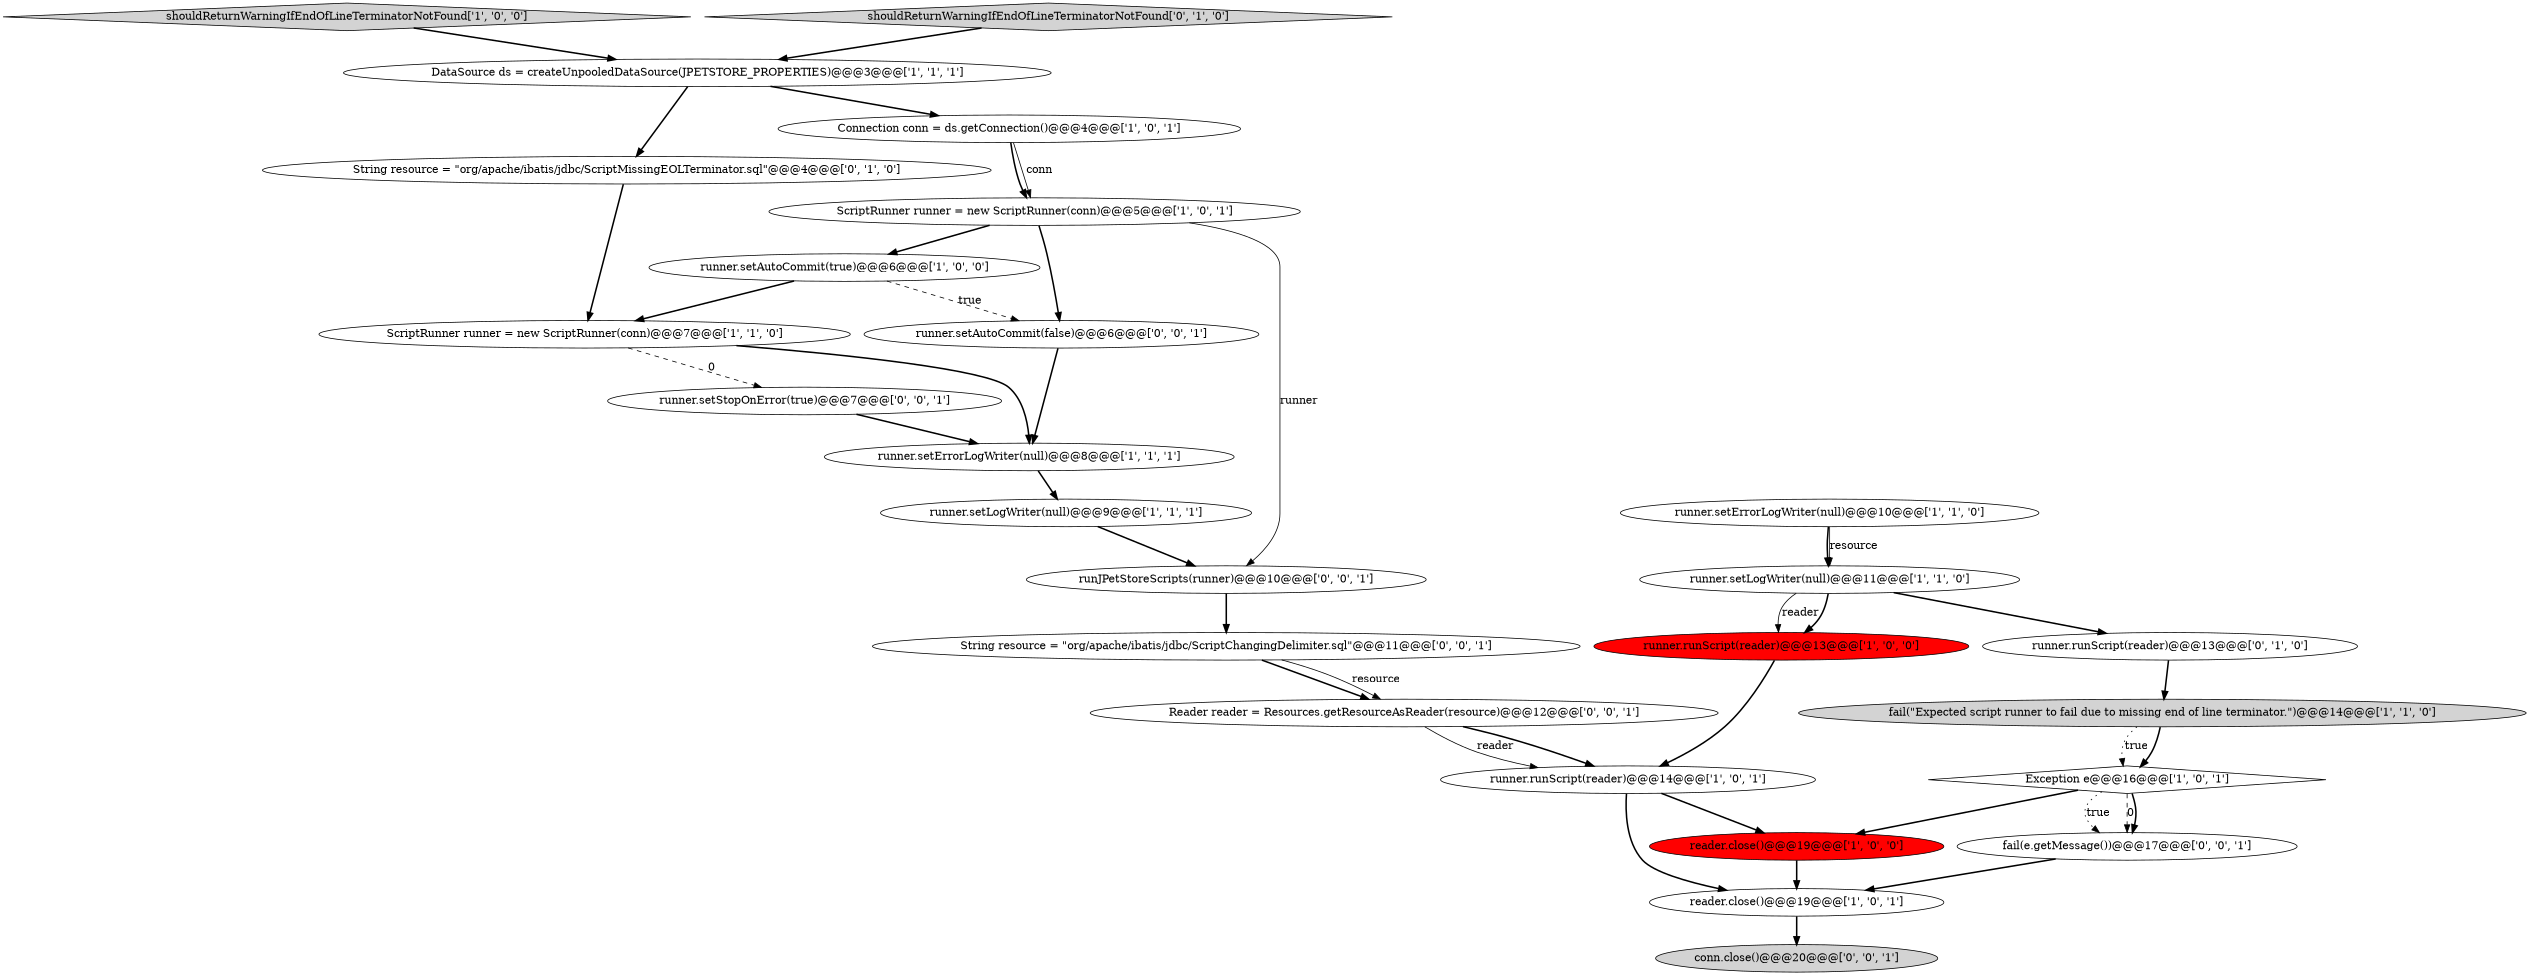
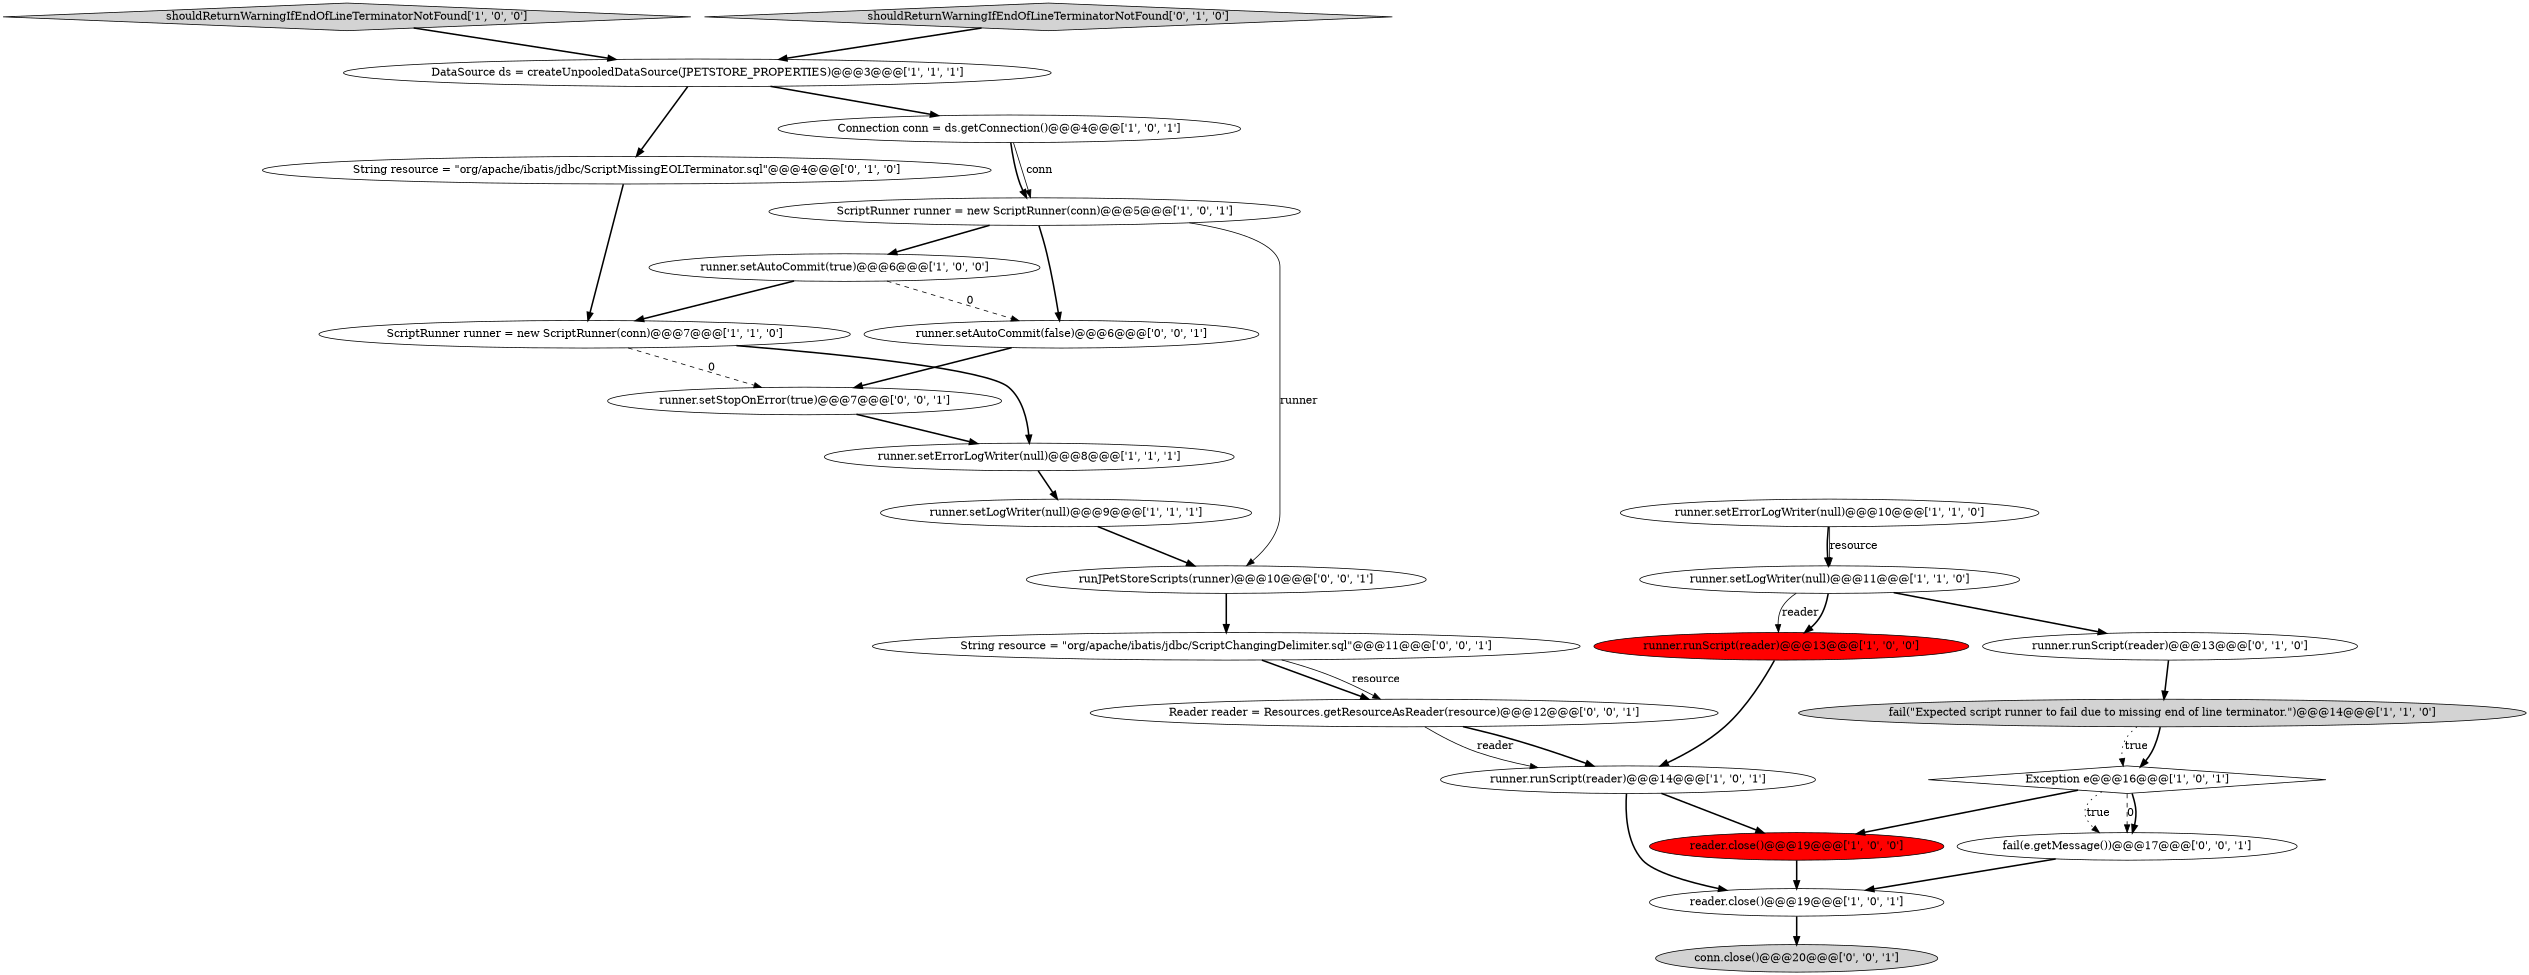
edge "runner.setAutoCommit(true)@@@6@@@['1', '0', '0']" -> "runner.setAutoCommit(false)@@@6@@@['0', '0', '1']": label "true" -> "0"
edge "runner.setAutoCommit(false)@@@6@@@['0', '0', '1']" -> "runner.setErrorLogWriter(null)@@@8@@@['1', '1', '1']": now "runner.setAutoCommit(false)@@@6@@@['0', '0', '1']" -> "runner.setStopOnError(true)@@@7@@@['0', '0', '1']"
